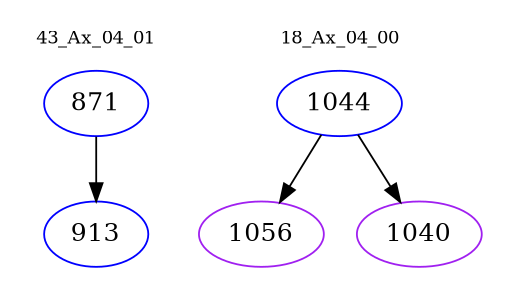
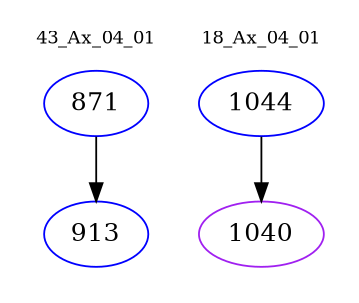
cluster "18_Ax_04_00": label "18_Ax_04_00" -> "18_Ax_04_01"
node "1056": removed
